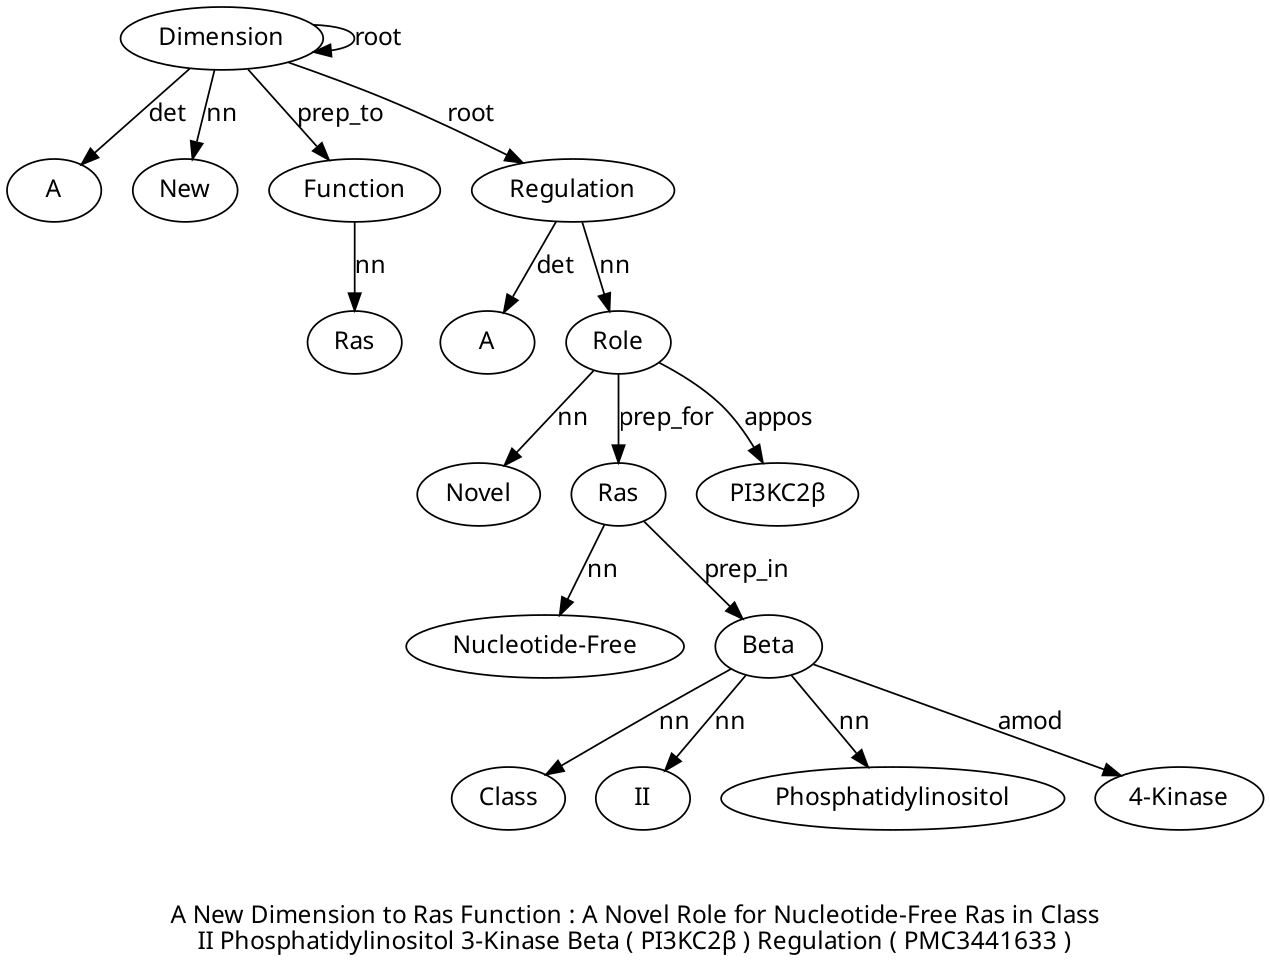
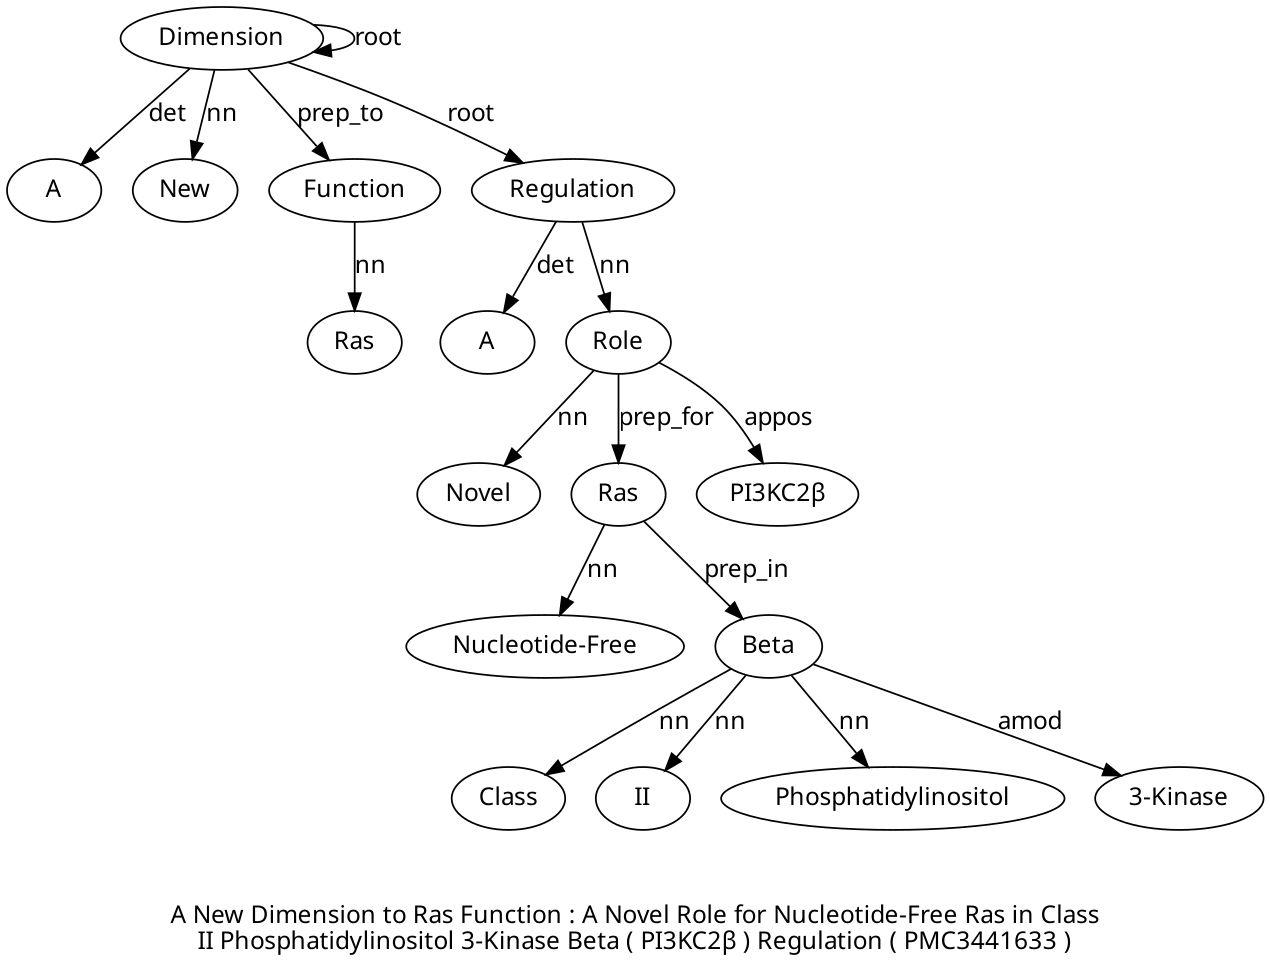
node "4-Kinase": label "4-Kinase" -> "3-Kinase"
